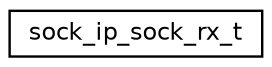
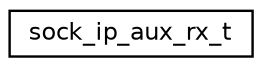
node "sock_ip_sock_rx_t": label "sock_ip_sock_rx_t" -> "sock_ip_aux_rx_t"
